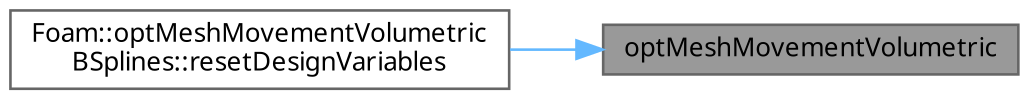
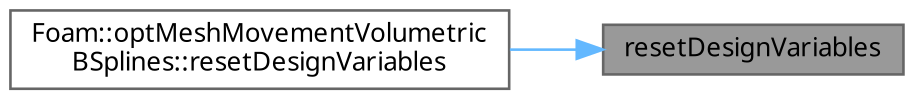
node "optMeshMovementVolumetric": label "optMeshMovementVolumetric" -> "resetDesignVariables"
